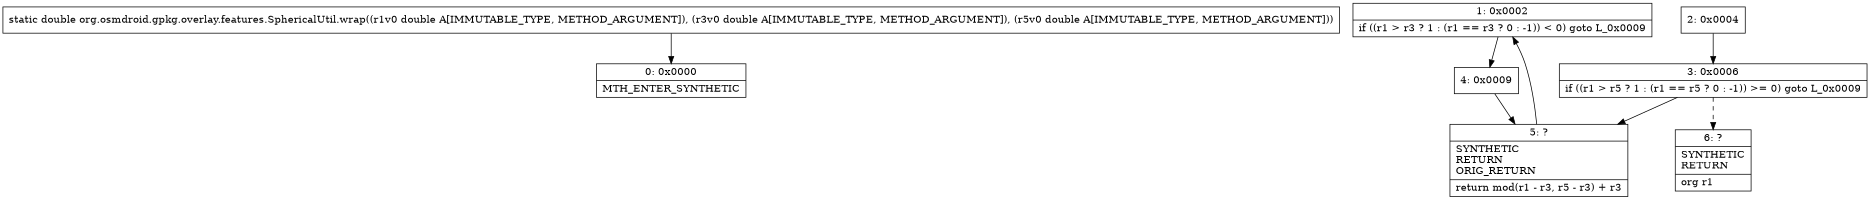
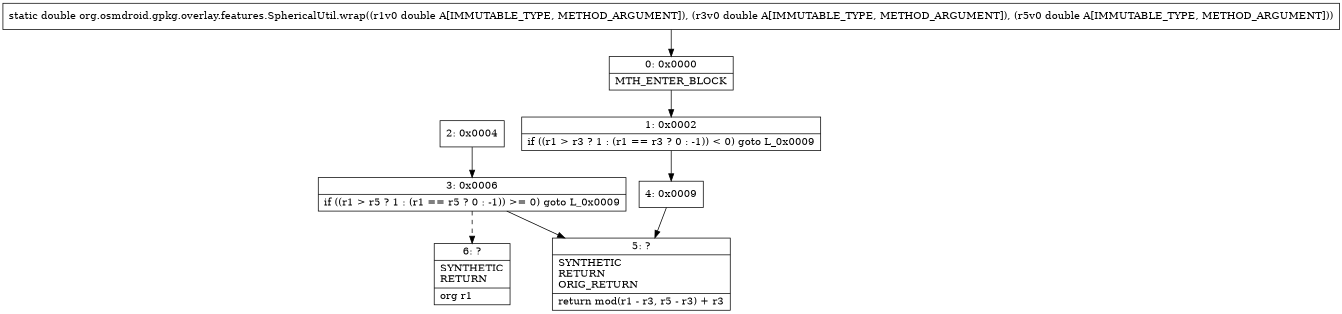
edge "5: ?" -> "1: 0x0002": now "0: 0x0000" -> "1: 0x0002"
node "0: 0x0000": text "MTH_ENTER_SYNTHETIC" -> "MTH_ENTER_BLOCK"
